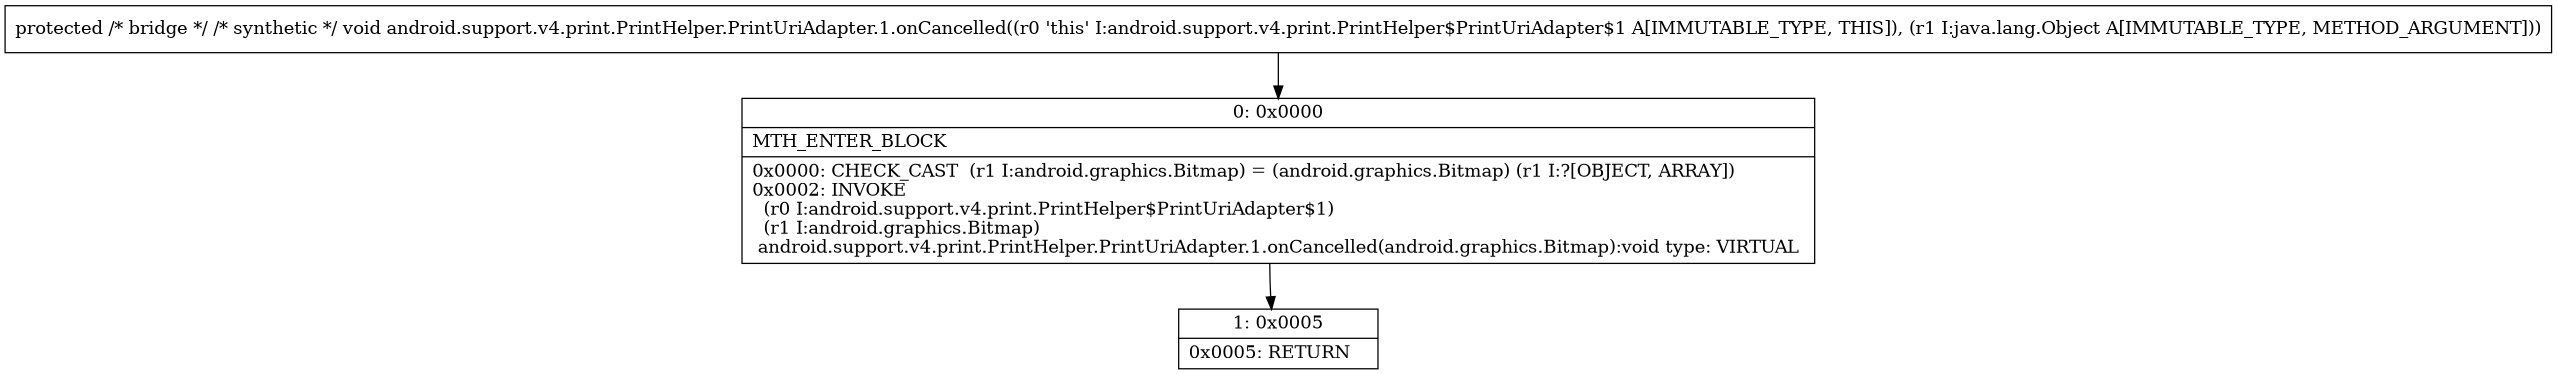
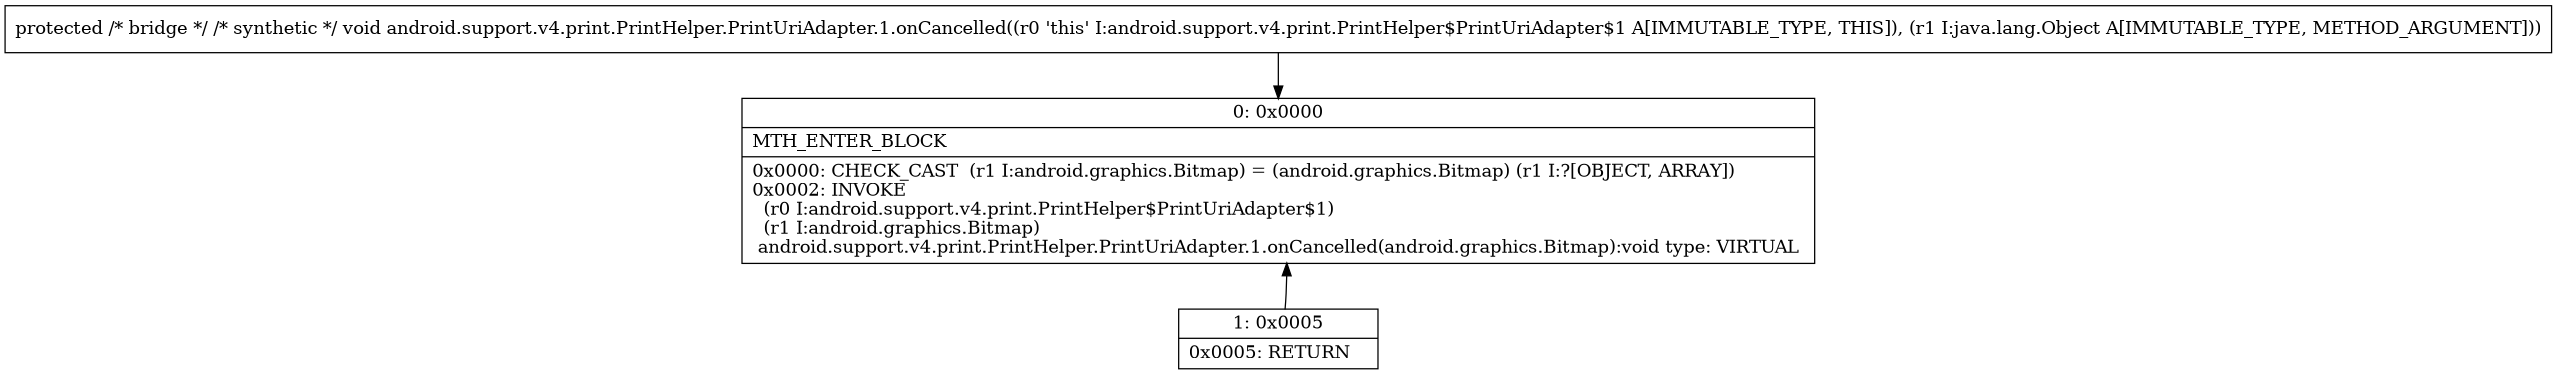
edge "0: 0x0000" -> "1: 0x0005": reversed
